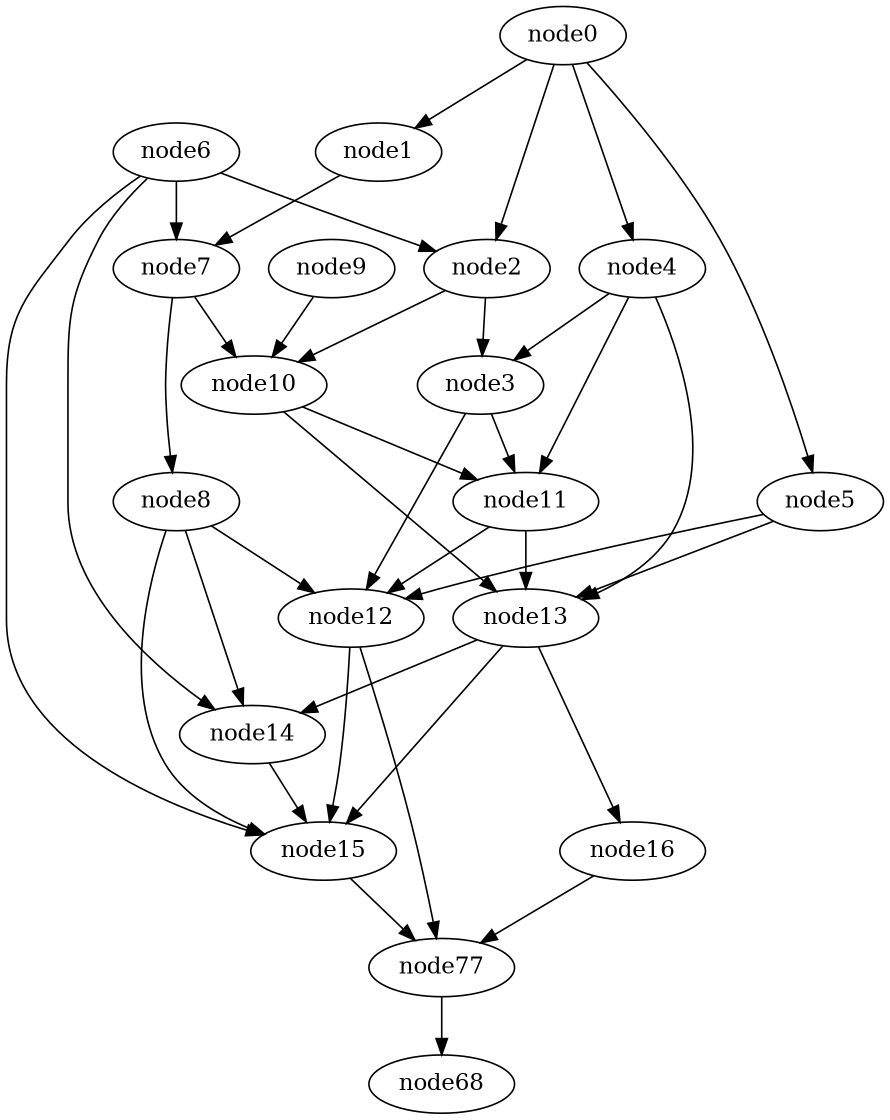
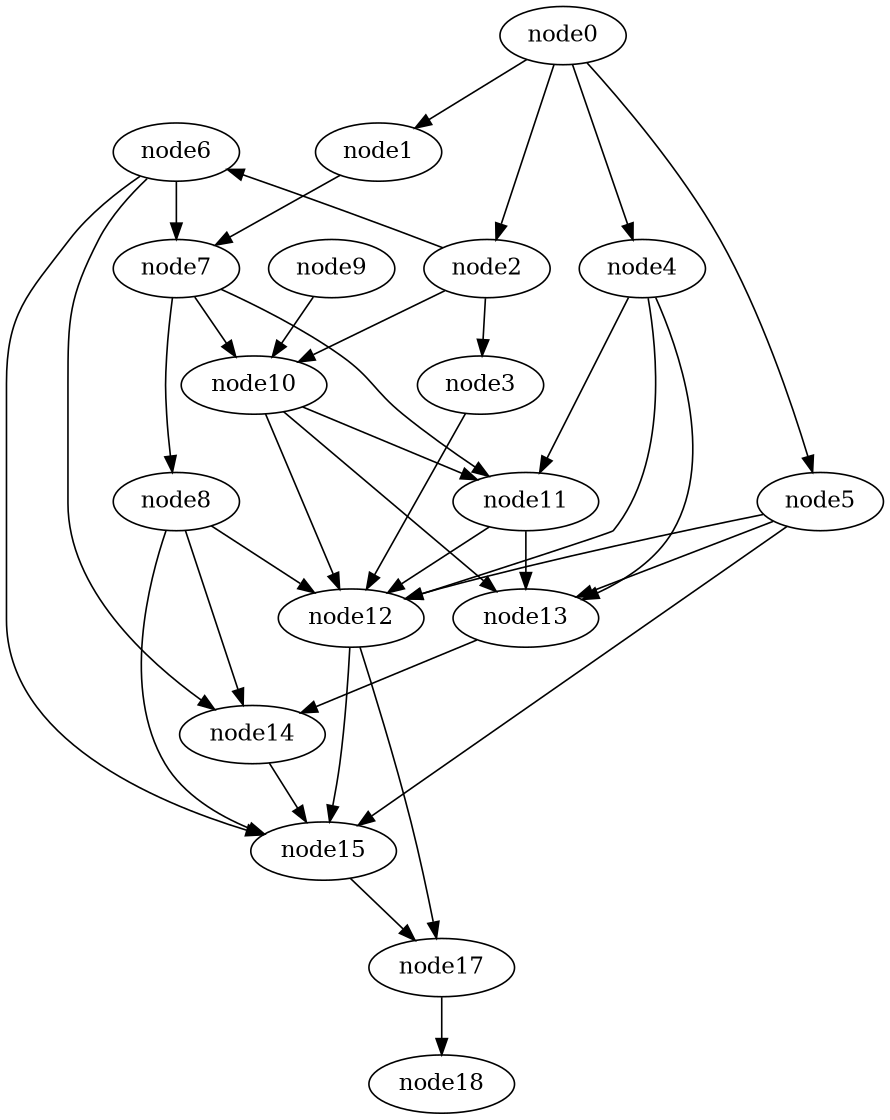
edge "node6" -> "node2": reversed
edge "node4" -> "node3": now "node4" -> "node12"
edge "node3" -> "node11": now "node7" -> "node11"
edge "node10" -> "node12": added
edge "node13" -> "node15": now "node5" -> "node15"
node "node16": removed
node "node77": label "node77" -> "node17"
node "node68": label "node68" -> "node18"
